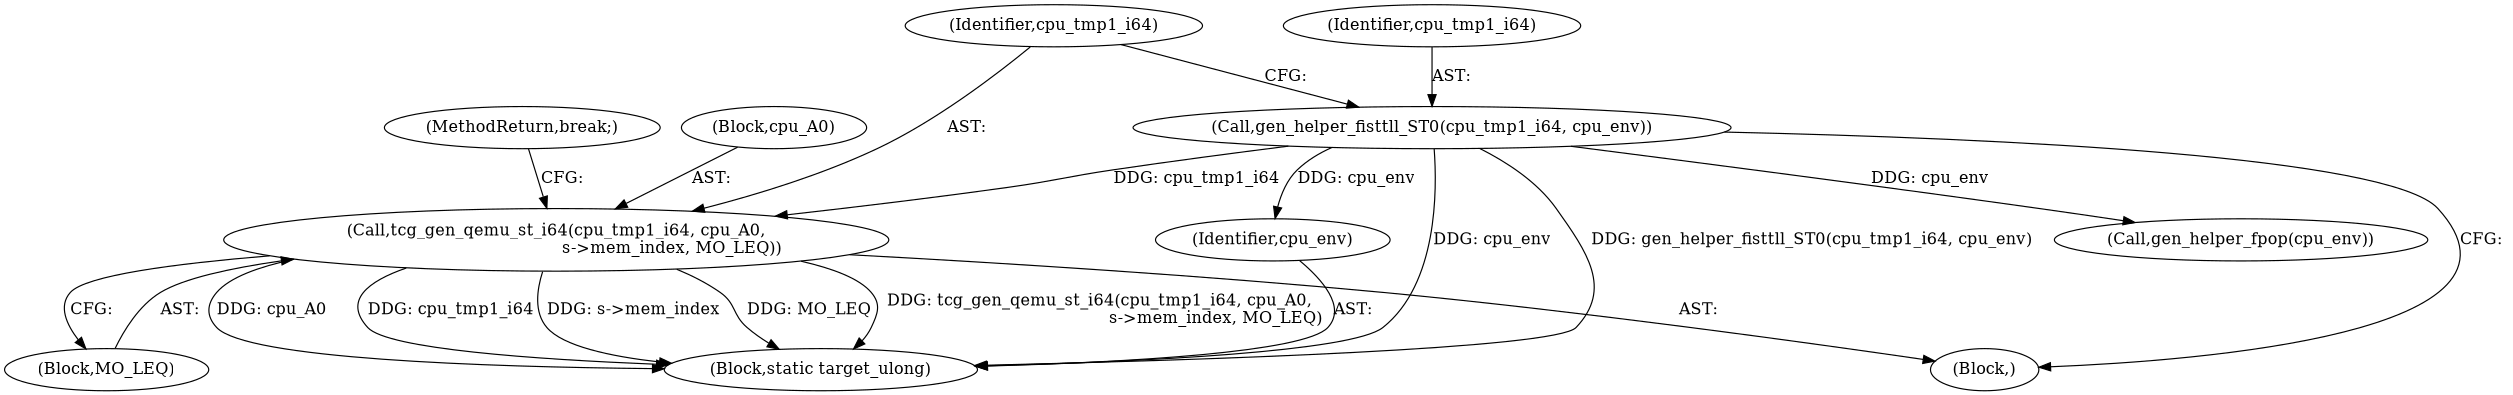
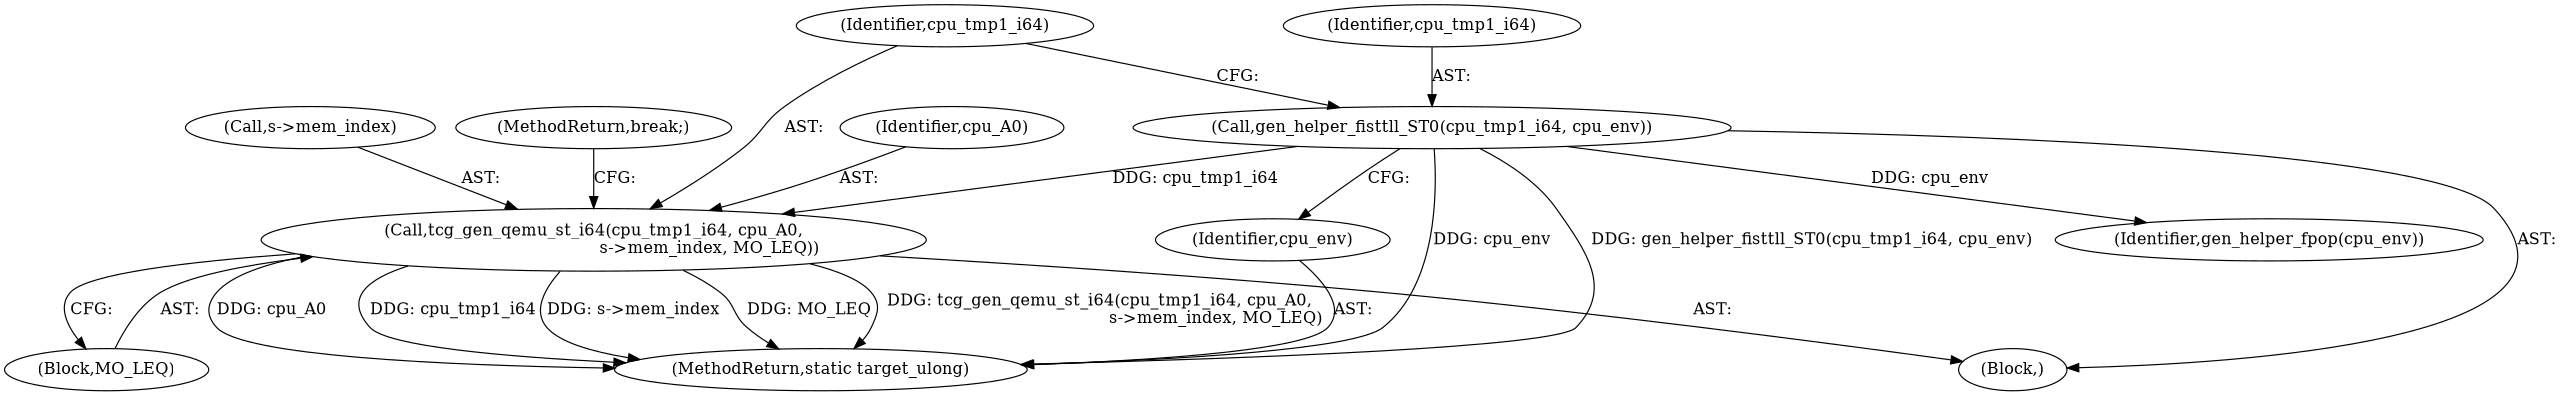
node "(Call,s->mem_index)": added
node "(Block,cpu_A0)": label "(Block,cpu_A0)" -> "(Identifier,cpu_A0)"
edge "(Call,gen_helper_fisttll_ST0(cpu_tmp1_i64, cpu_env))" -> "(Identifier,cpu_env)": label "DDG: cpu_env" -> "CFG: "
node "(Call,gen_helper_fpop(cpu_env))": label "(Call,gen_helper_fpop(cpu_env))" -> "(Identifier,gen_helper_fpop(cpu_env))"
edge "(Call,gen_helper_fisttll_ST0(cpu_tmp1_i64, cpu_env))" -> "(Block,)": label "CFG: " -> "AST: "
node "(Block,static target_ulong)": label "(Block,static target_ulong)" -> "(MethodReturn,static target_ulong)"
